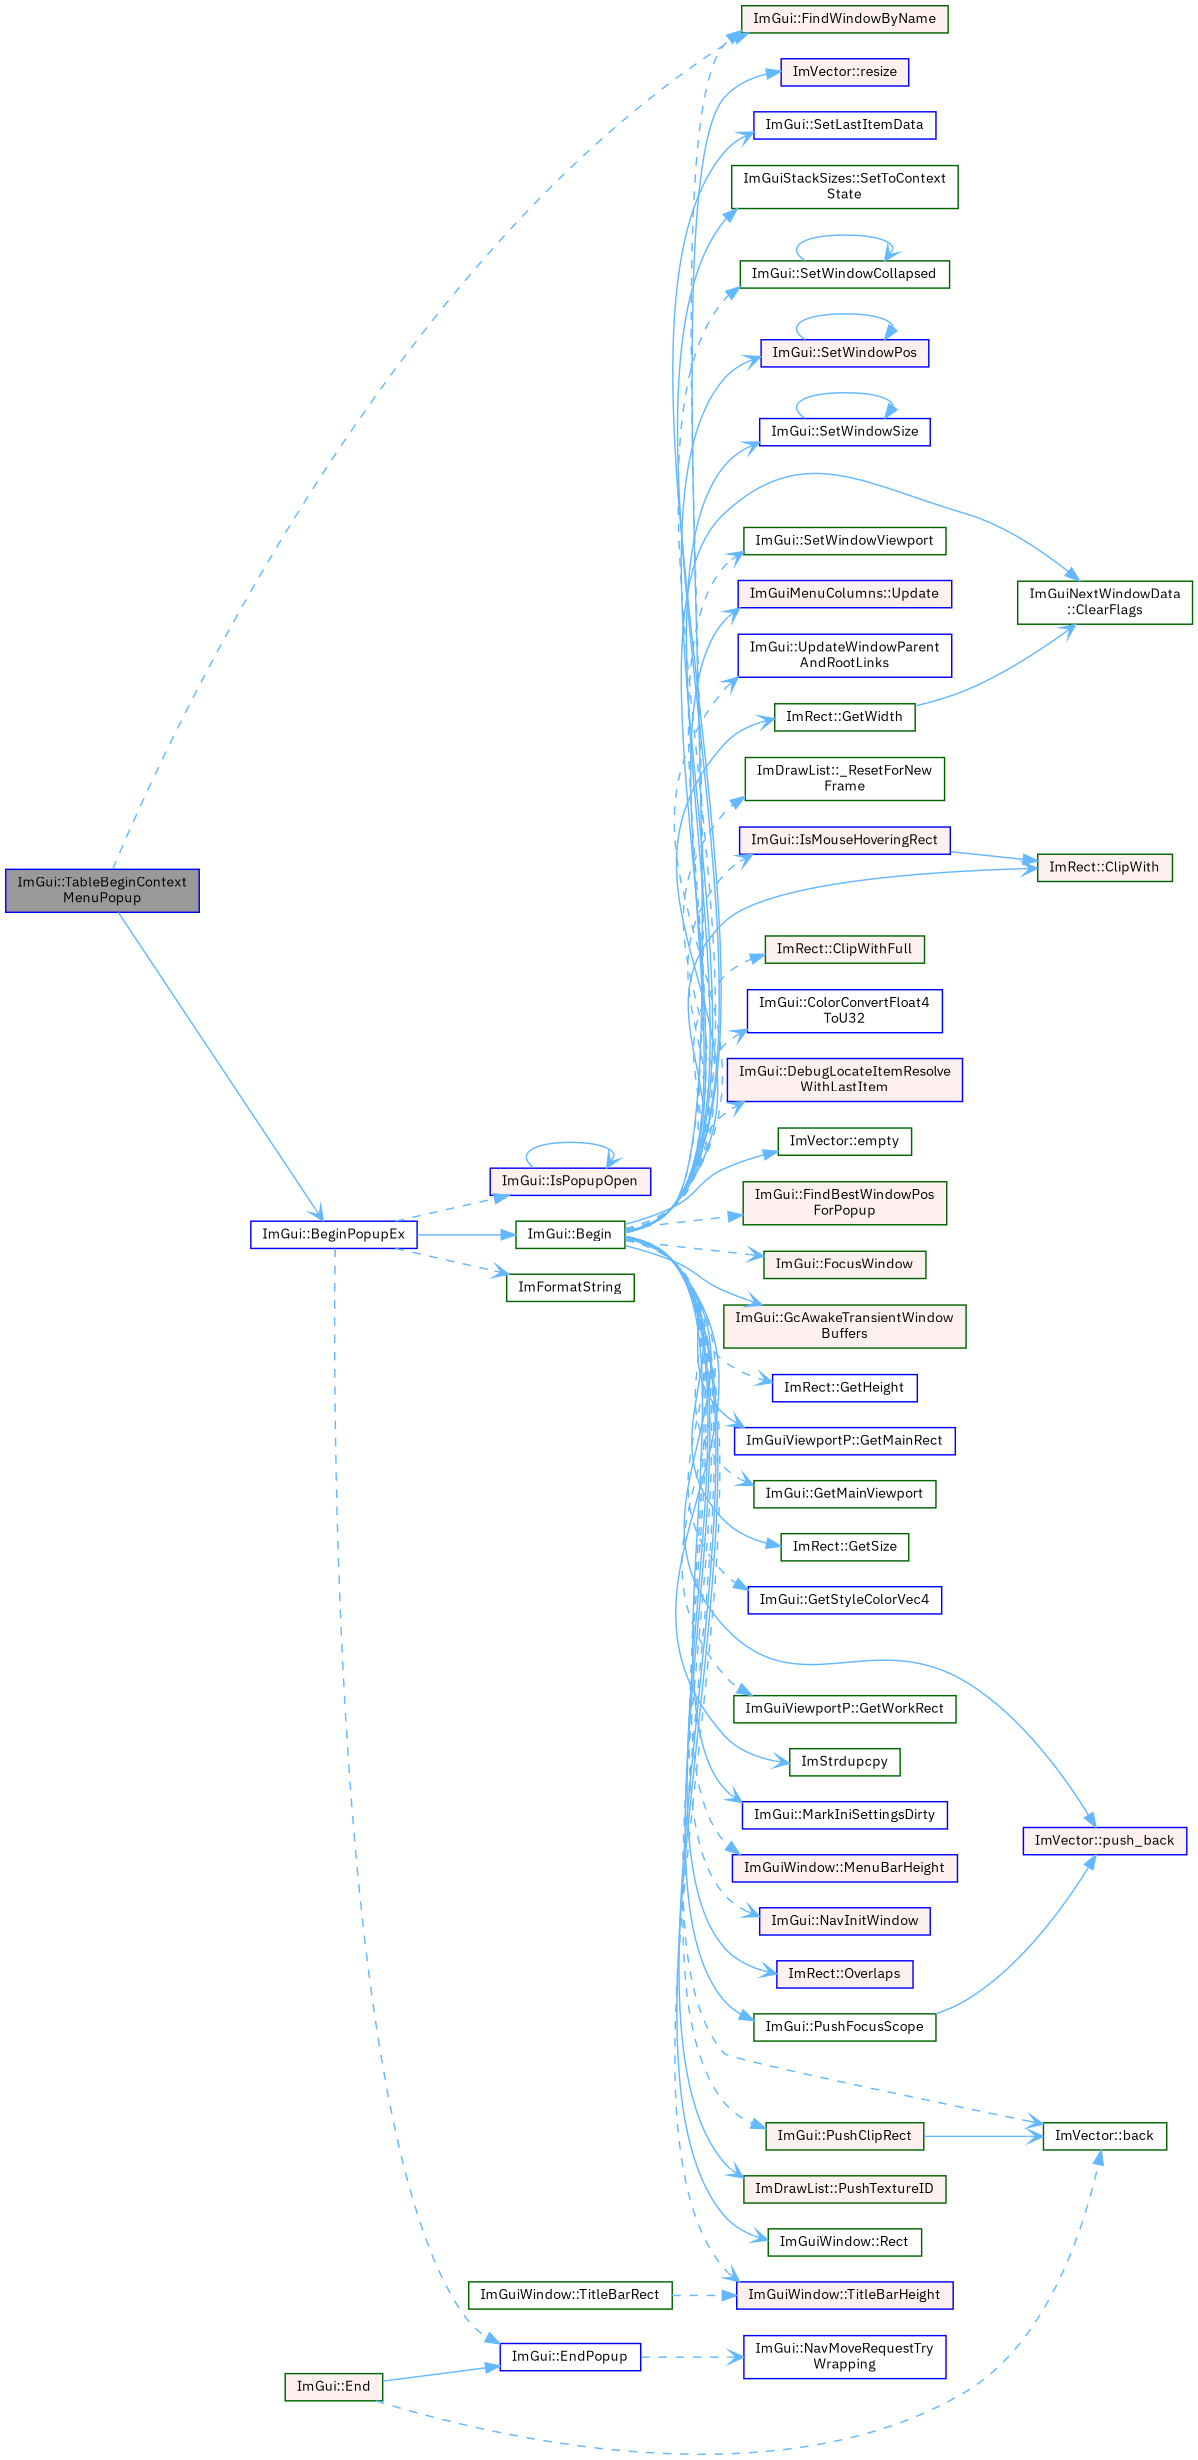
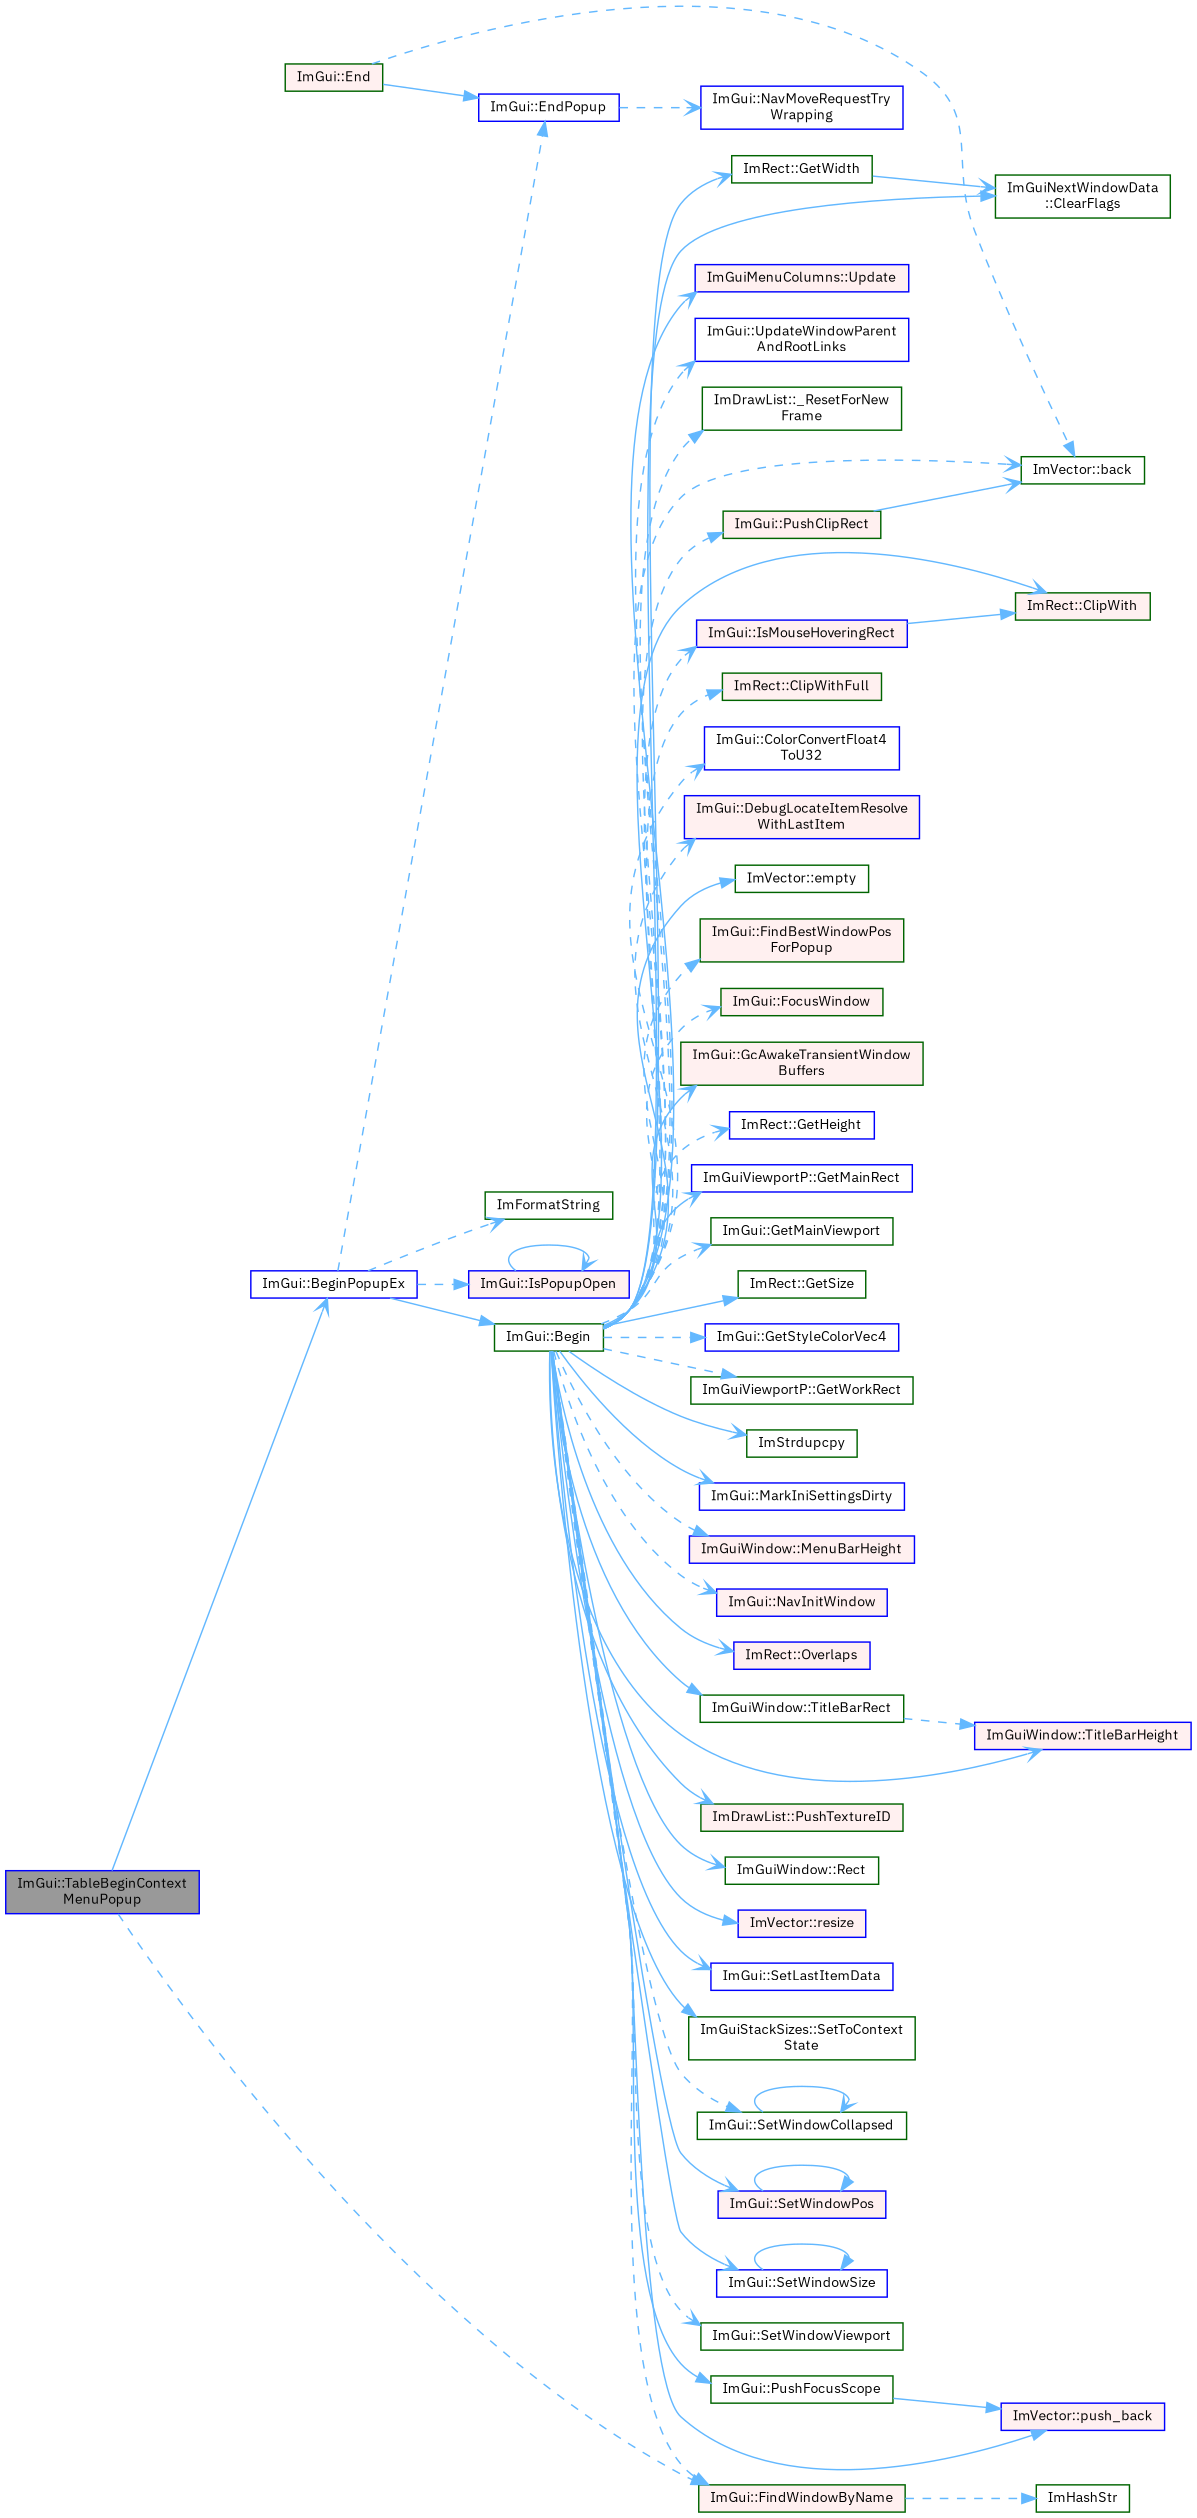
edge "ImGui::Begin" -> "ImGuiWindow::TitleBarRect": added
edge "ImGui::Begin" -> "ImGuiWindow::TitleBarHeight": style dashed -> solid
node "ImHashStr": added
